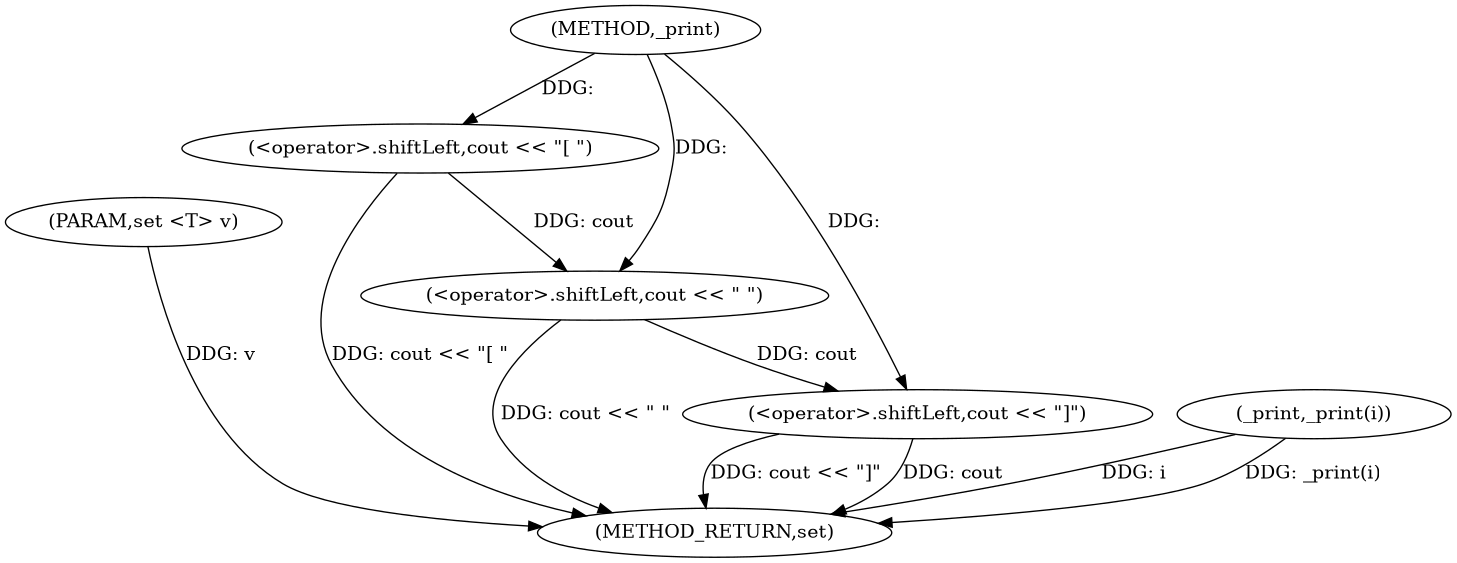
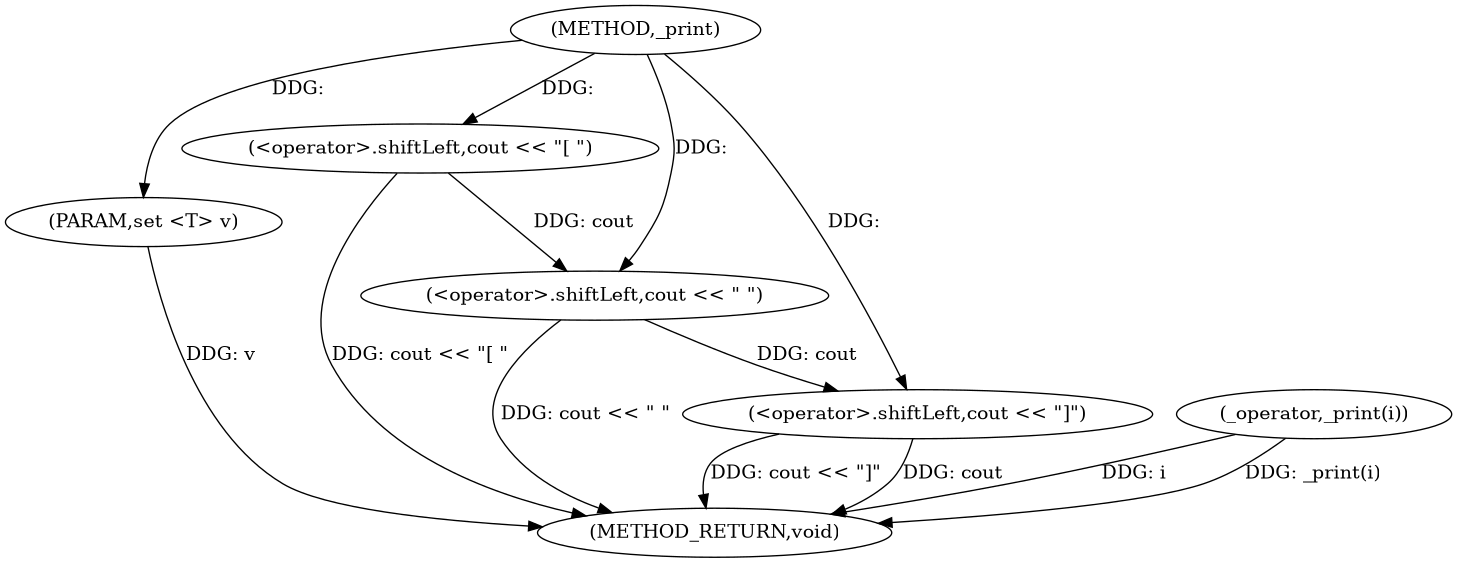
edge "(METHOD,_print)" -> "(PARAM,set <T> v)": added, label "DDG:"
node "(_print,_print(i))": label "(_print,_print(i))" -> "(_operator,_print(i))"
node "(METHOD_RETURN,set)": label "(METHOD_RETURN,set)" -> "(METHOD_RETURN,void)"
